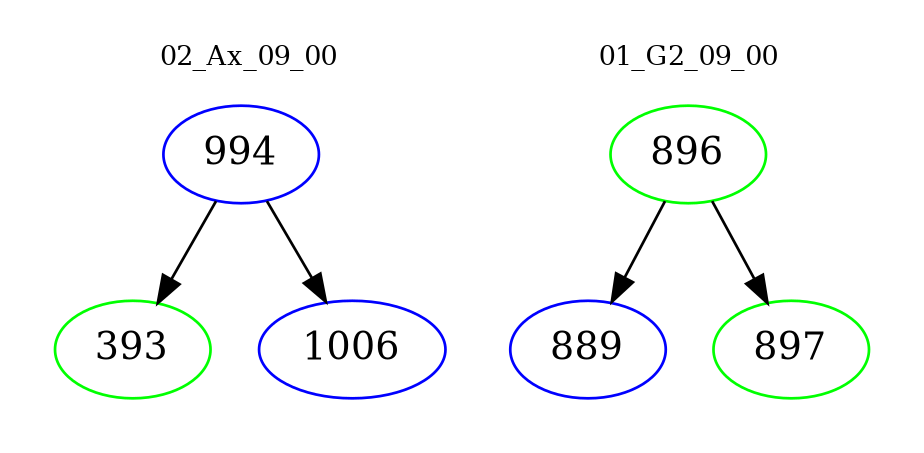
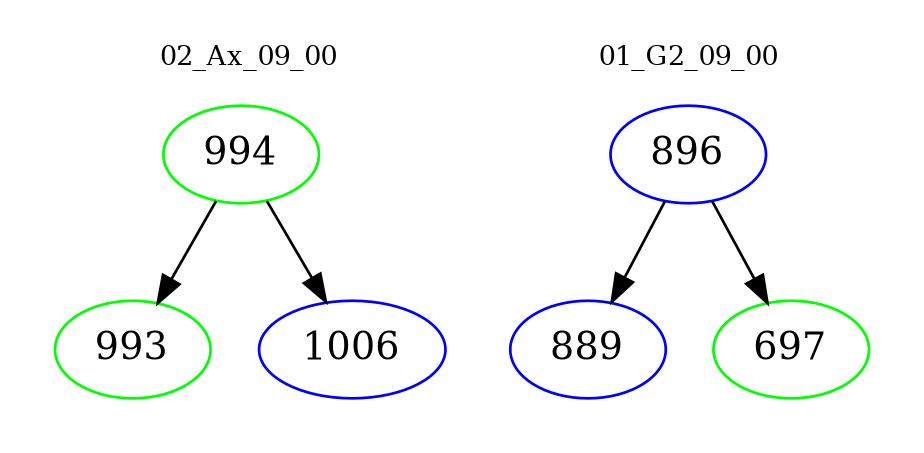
node "994": color blue -> green
node "896": color green -> blue
node "393": label "393" -> "993"
node "897": label "897" -> "697"
